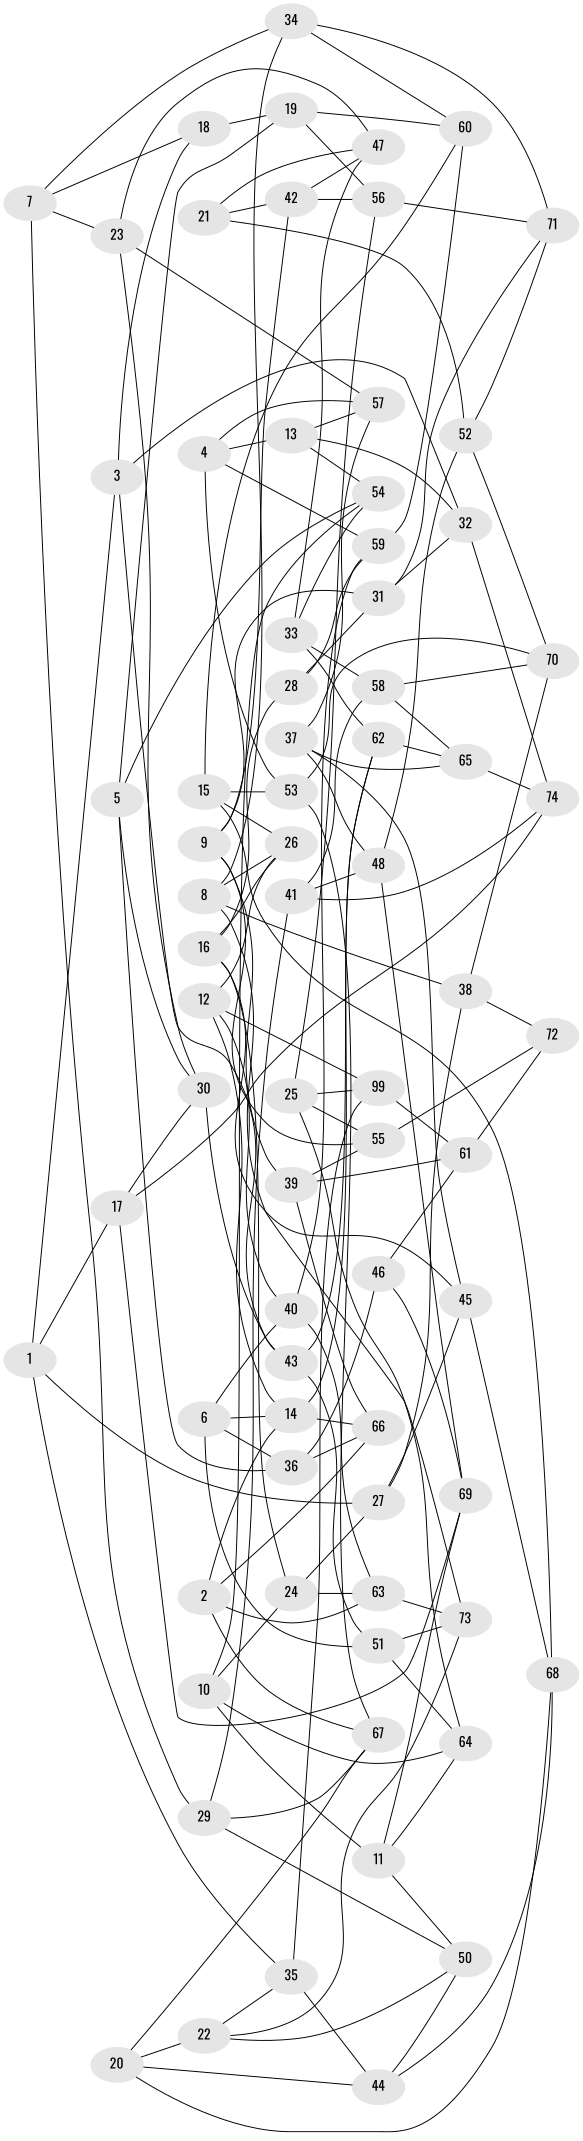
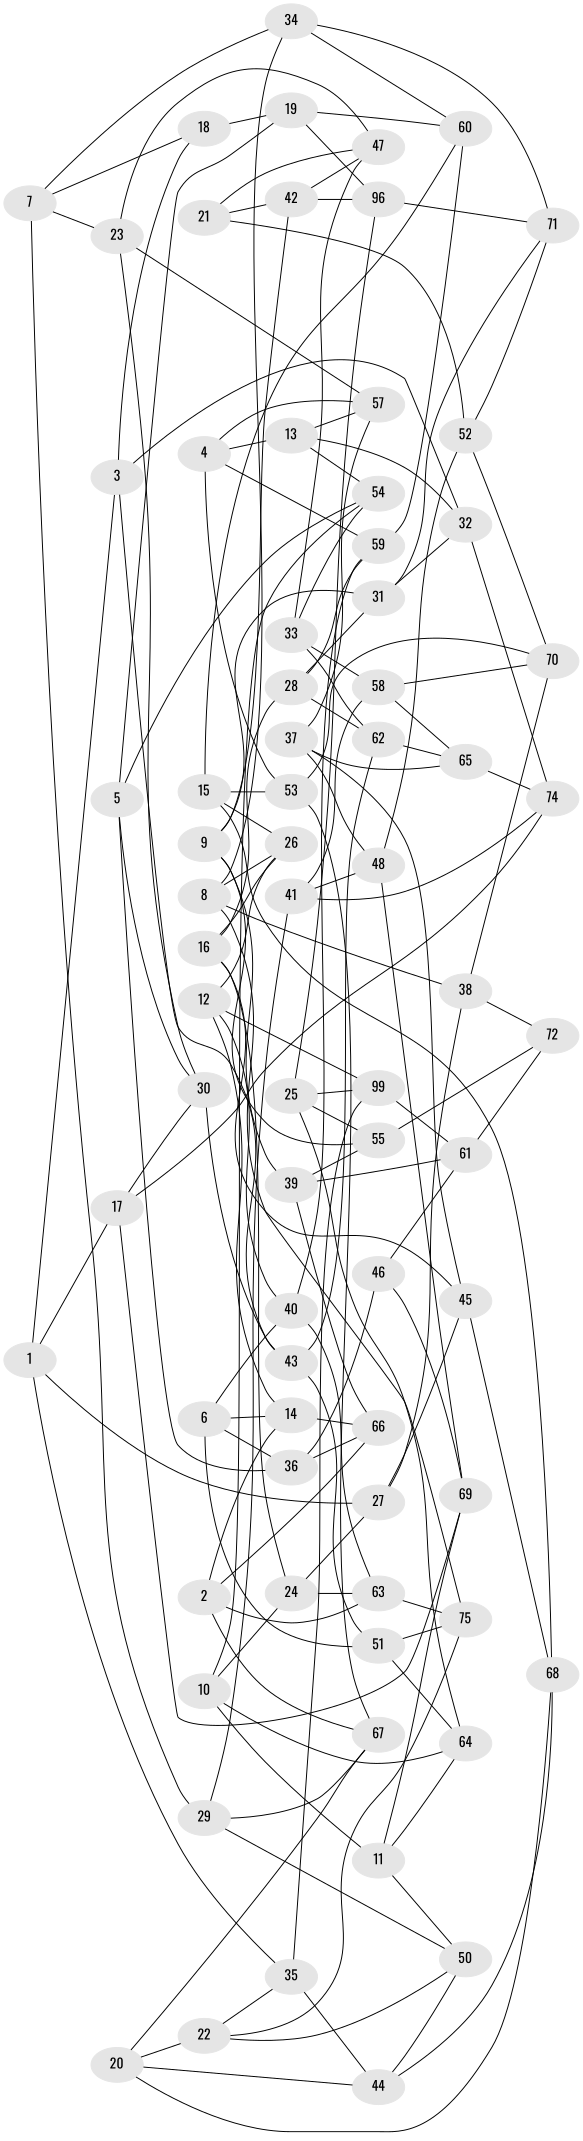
node "56": label "56" -> "96"
edge "62" -- "14": now "62" -- "28"
node "73": label "73" -> "75"
